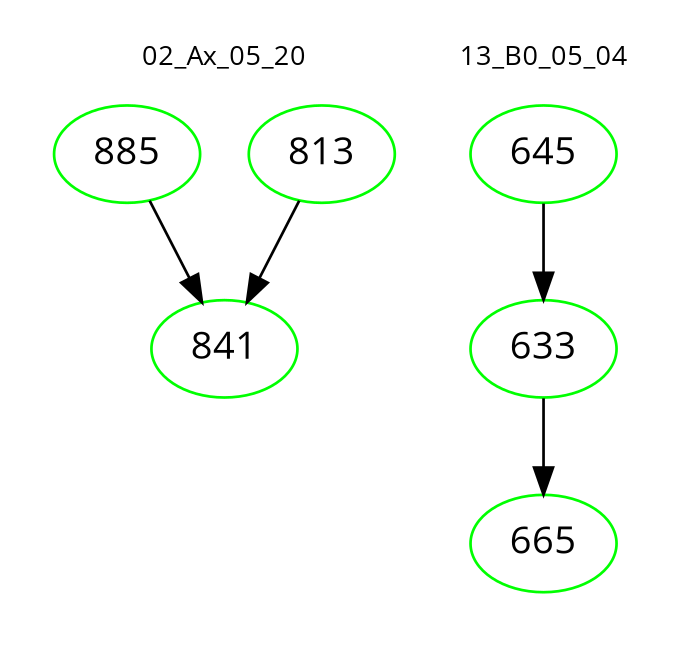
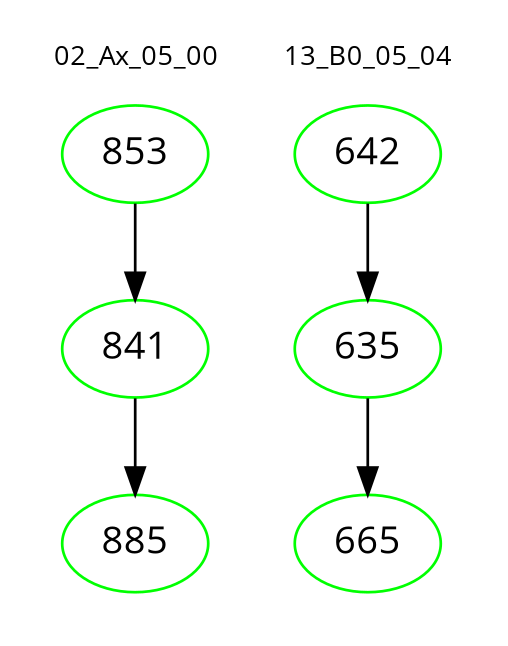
cluster "02_Ax_05_20": label "02_Ax_05_20" -> "02_Ax_05_00"
node "813": label "813" -> "853"
node "645": label "645" -> "642"
edge "885" -> "841": reversed
node "633": label "633" -> "635"
